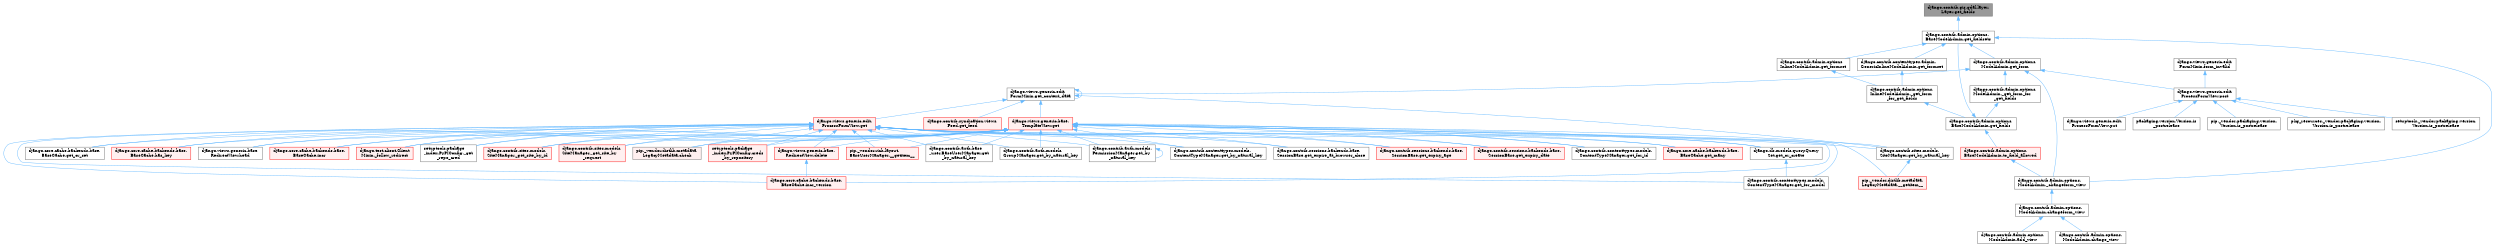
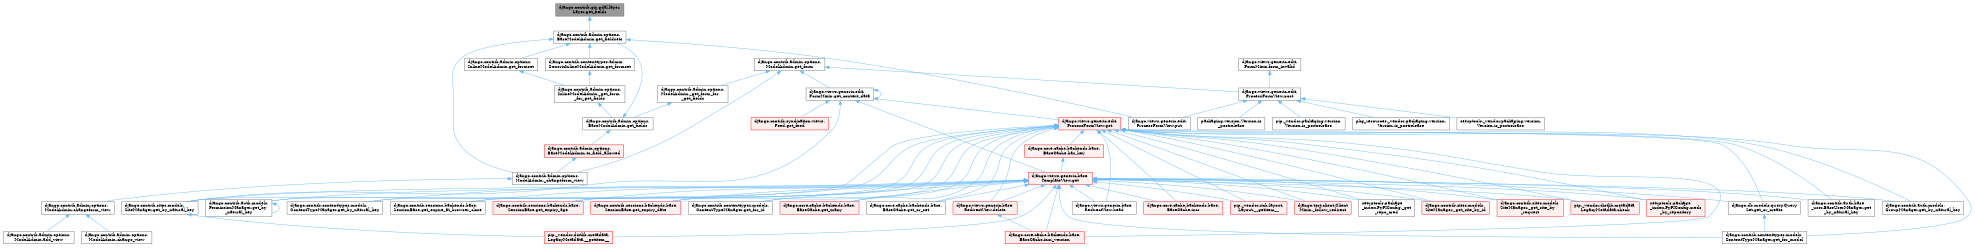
edge "django.contrib.admin.options. ModelAdmin.get_form" -> "django.contrib.admin.options. BaseModelAdmin.get_fieldsets": now "django.views.generic.edit. ProcessFormView.put" -> "django.contrib.admin.options. BaseModelAdmin.get_fieldsets"
edge "django.core.cache.backends.base. BaseCache.has_key" -> "django.views.generic.base. TemplateView.get": reversed
node "pip._vendor.distlib.metadata. LegacyMetadata.check": color grey40 -> red
node "pip._vendor.rich.layout. BaseUserManager.__getitem__": label "pip._vendor.rich.layout. BaseUserManager.__getitem__" -> "pip._vendor.rich.layout. Layout.__getitem__"
